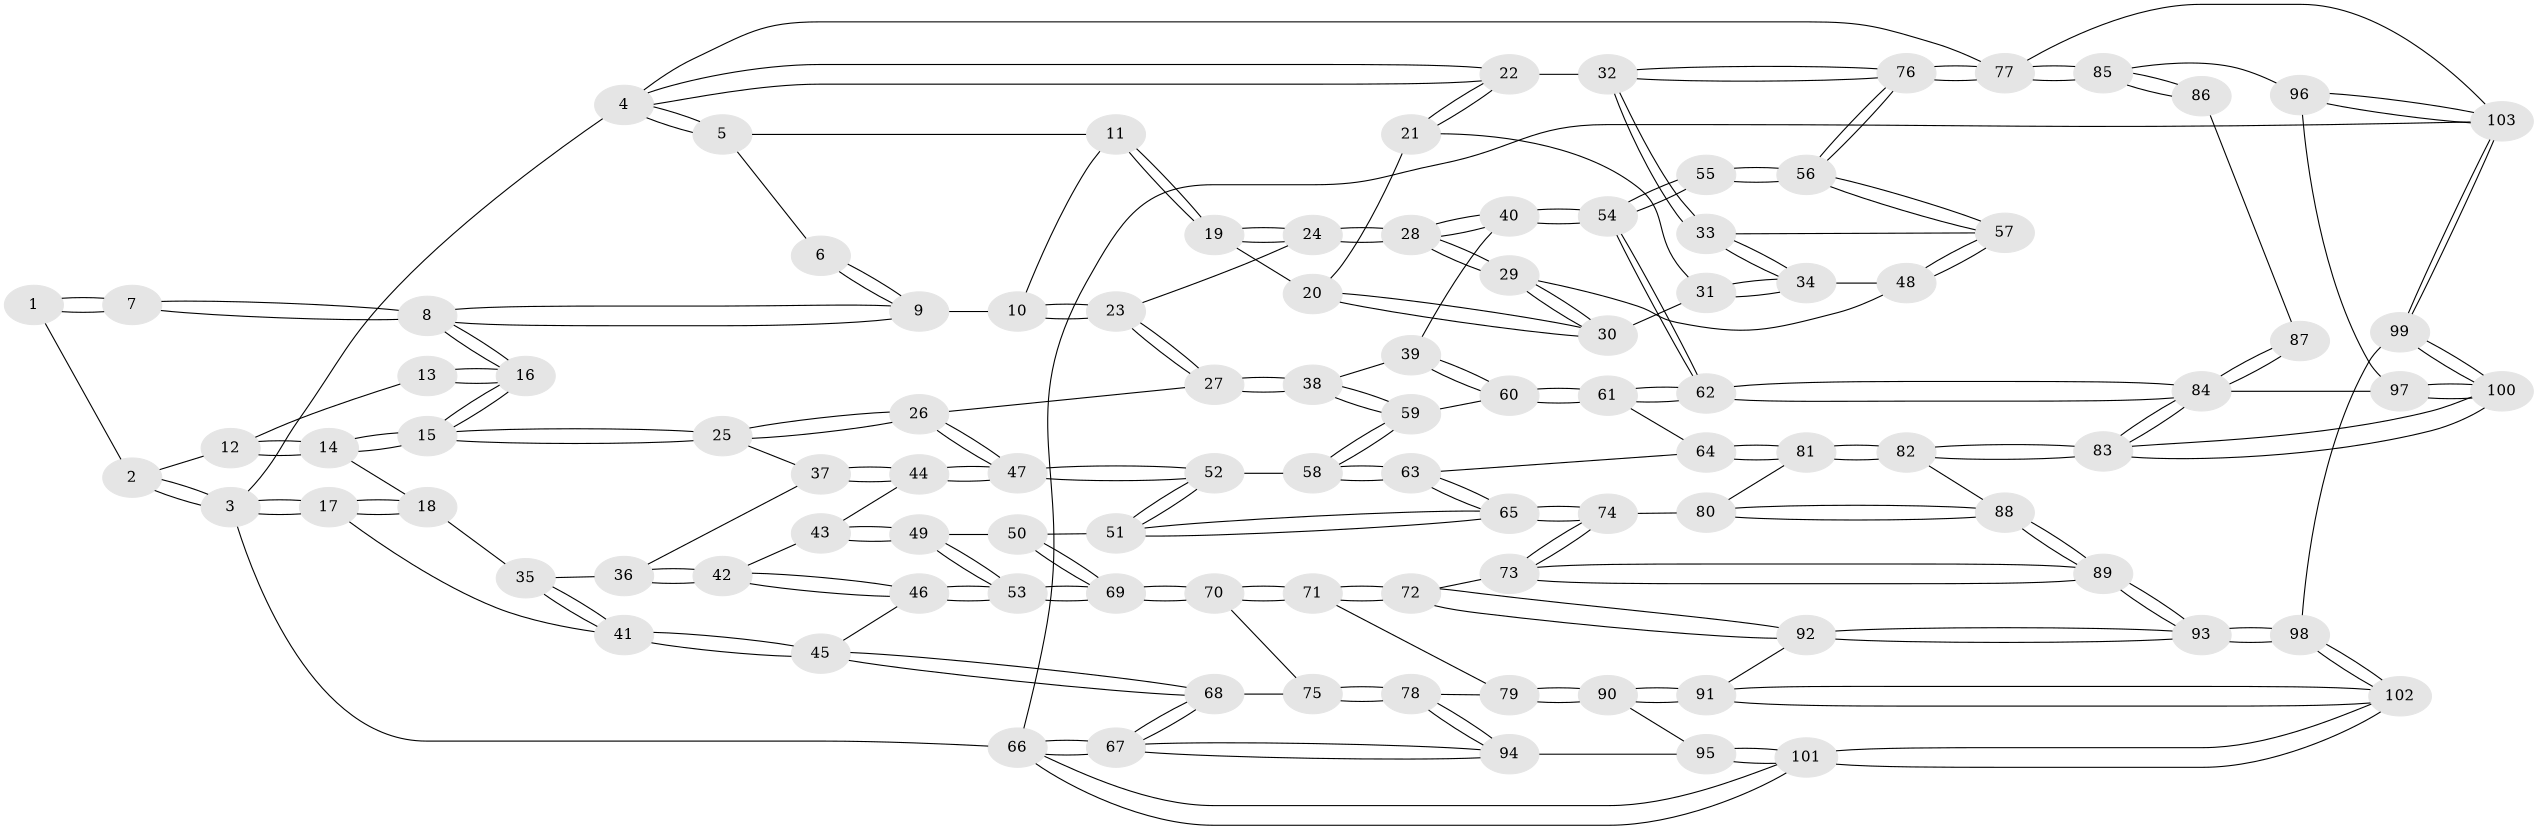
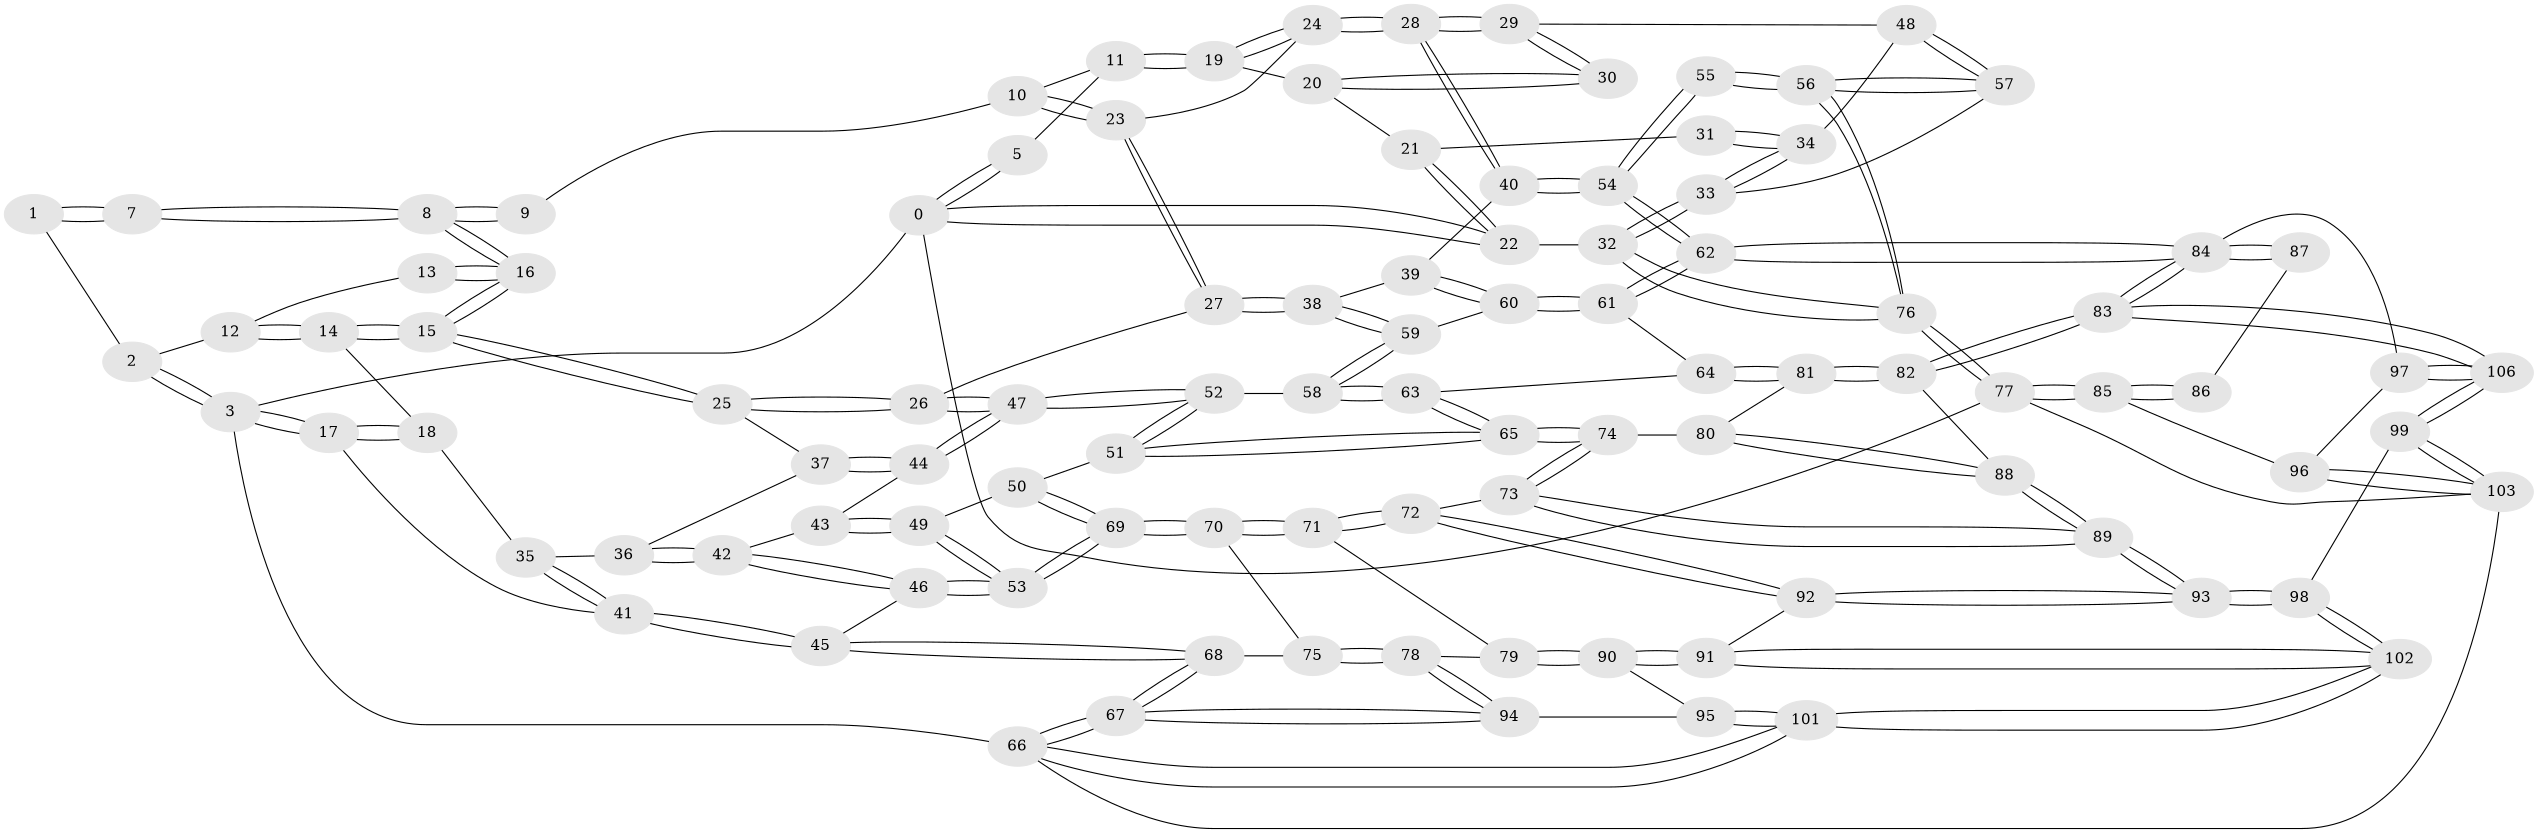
node "4": label "4" -> "0"
node "6": removed
edge "31" -- "30": removed
node "100": label "100" -> "106"
